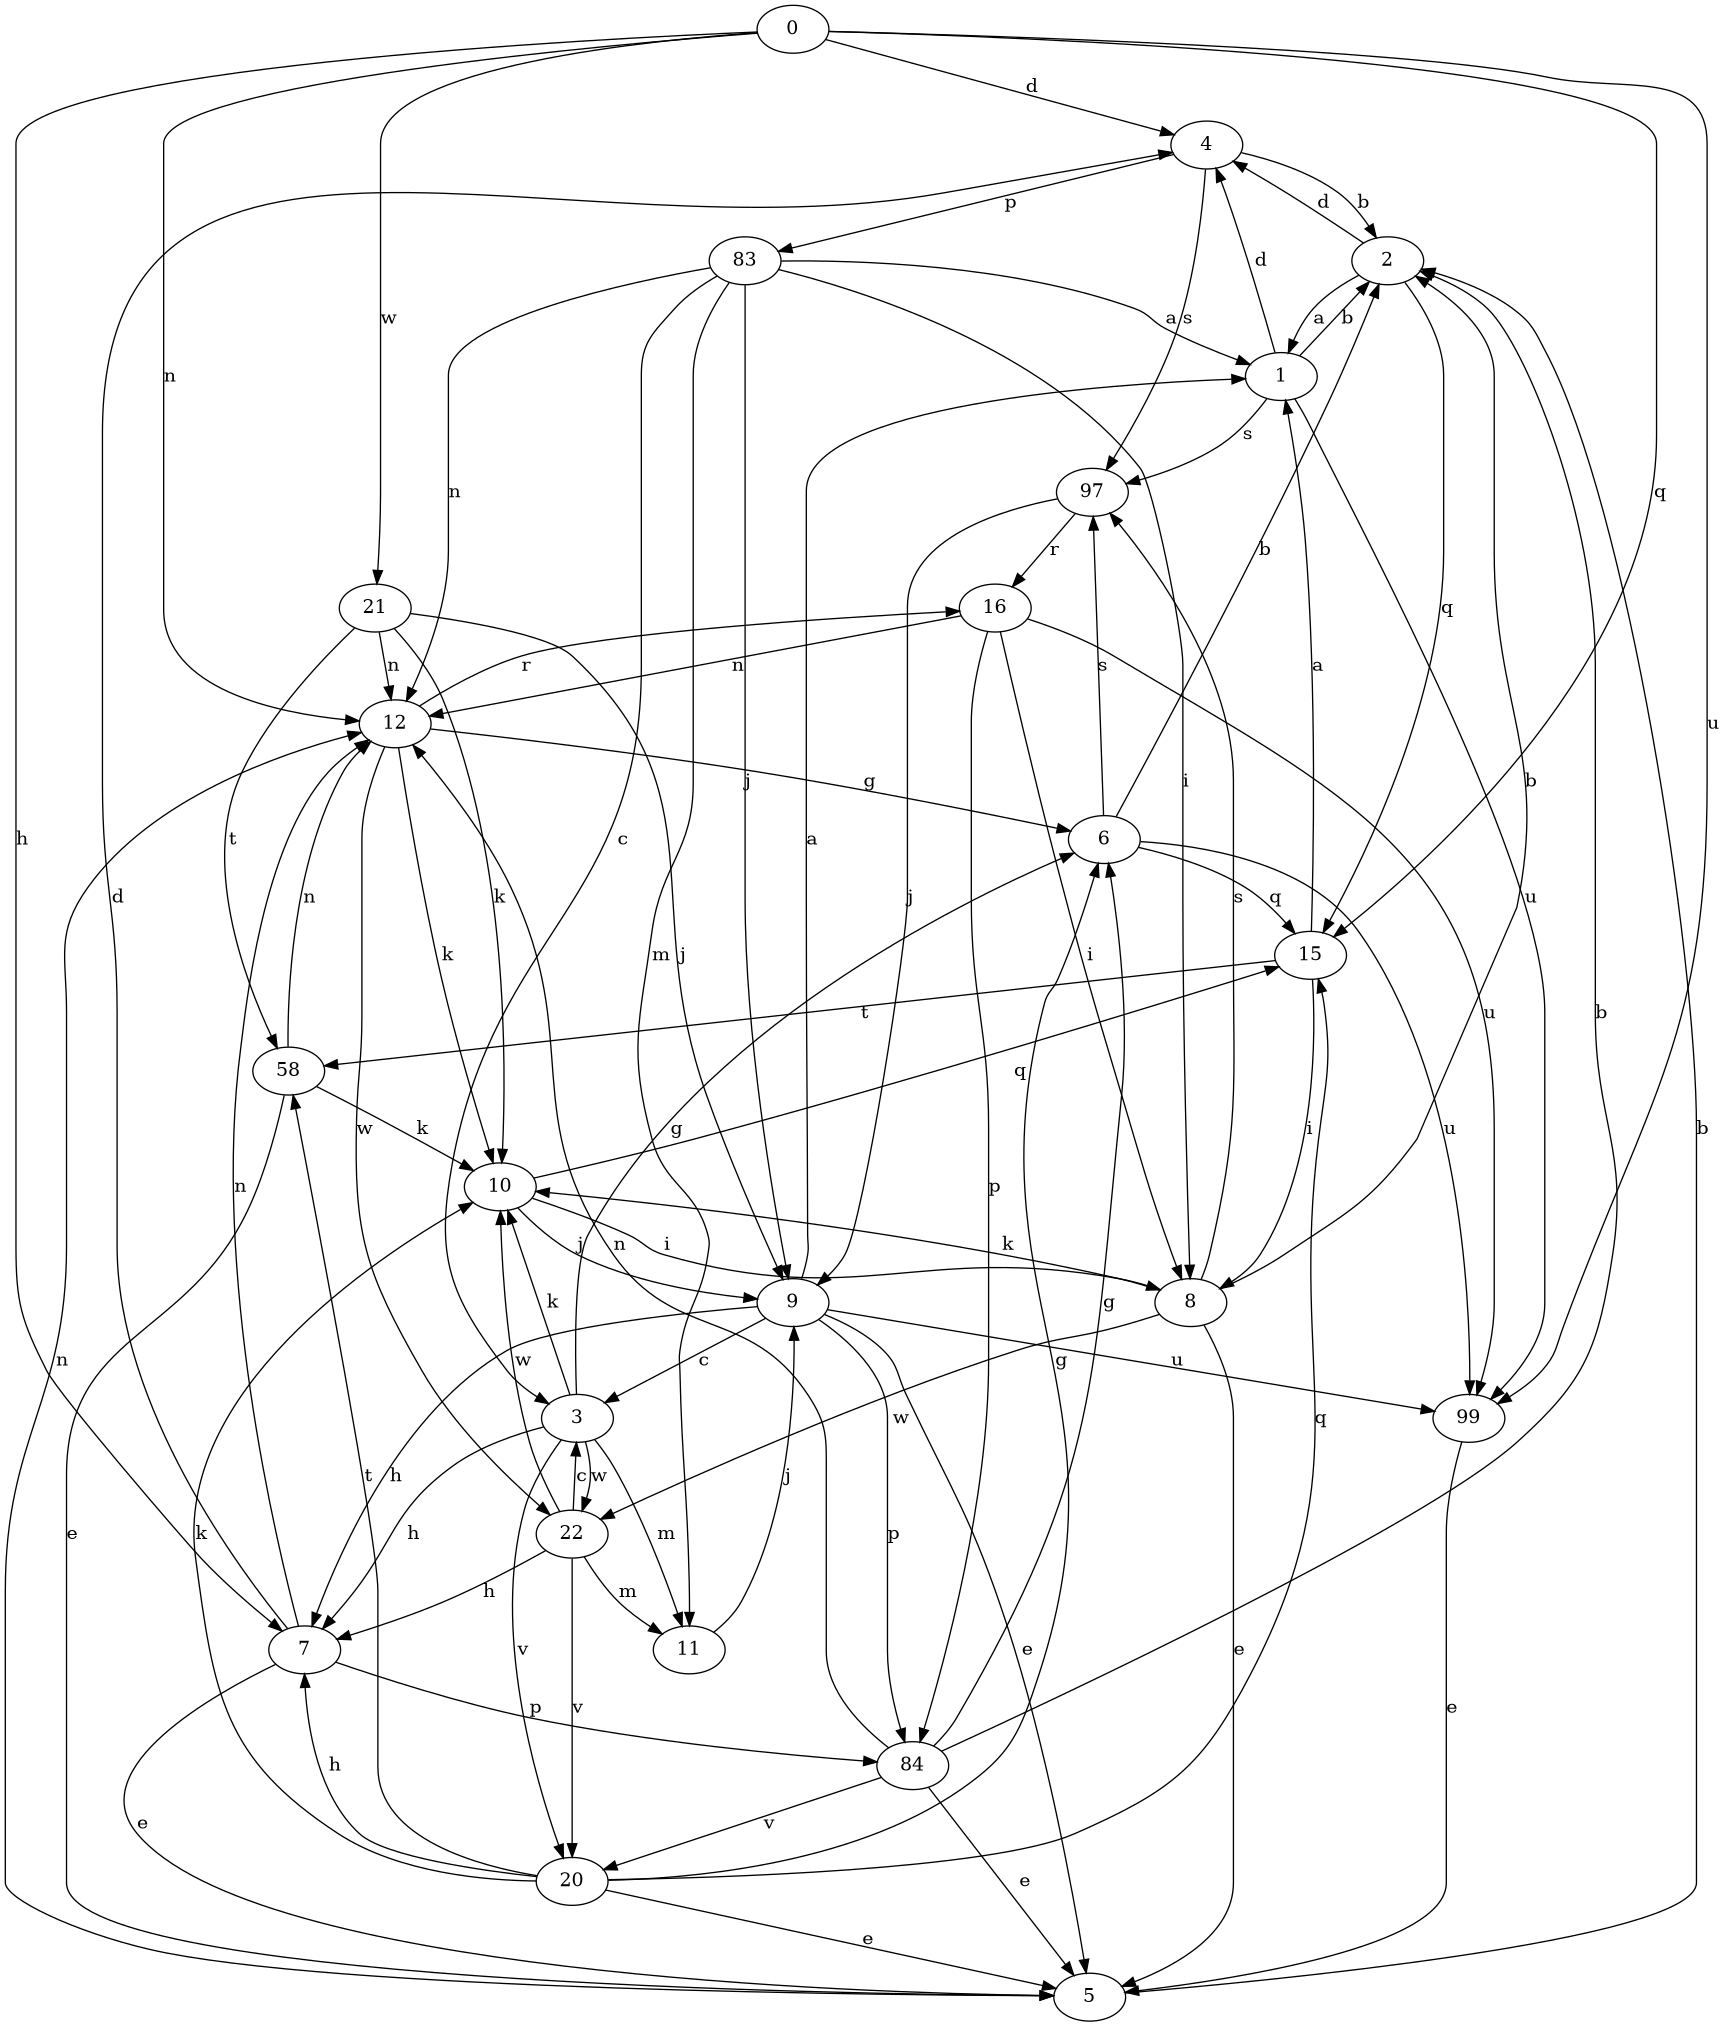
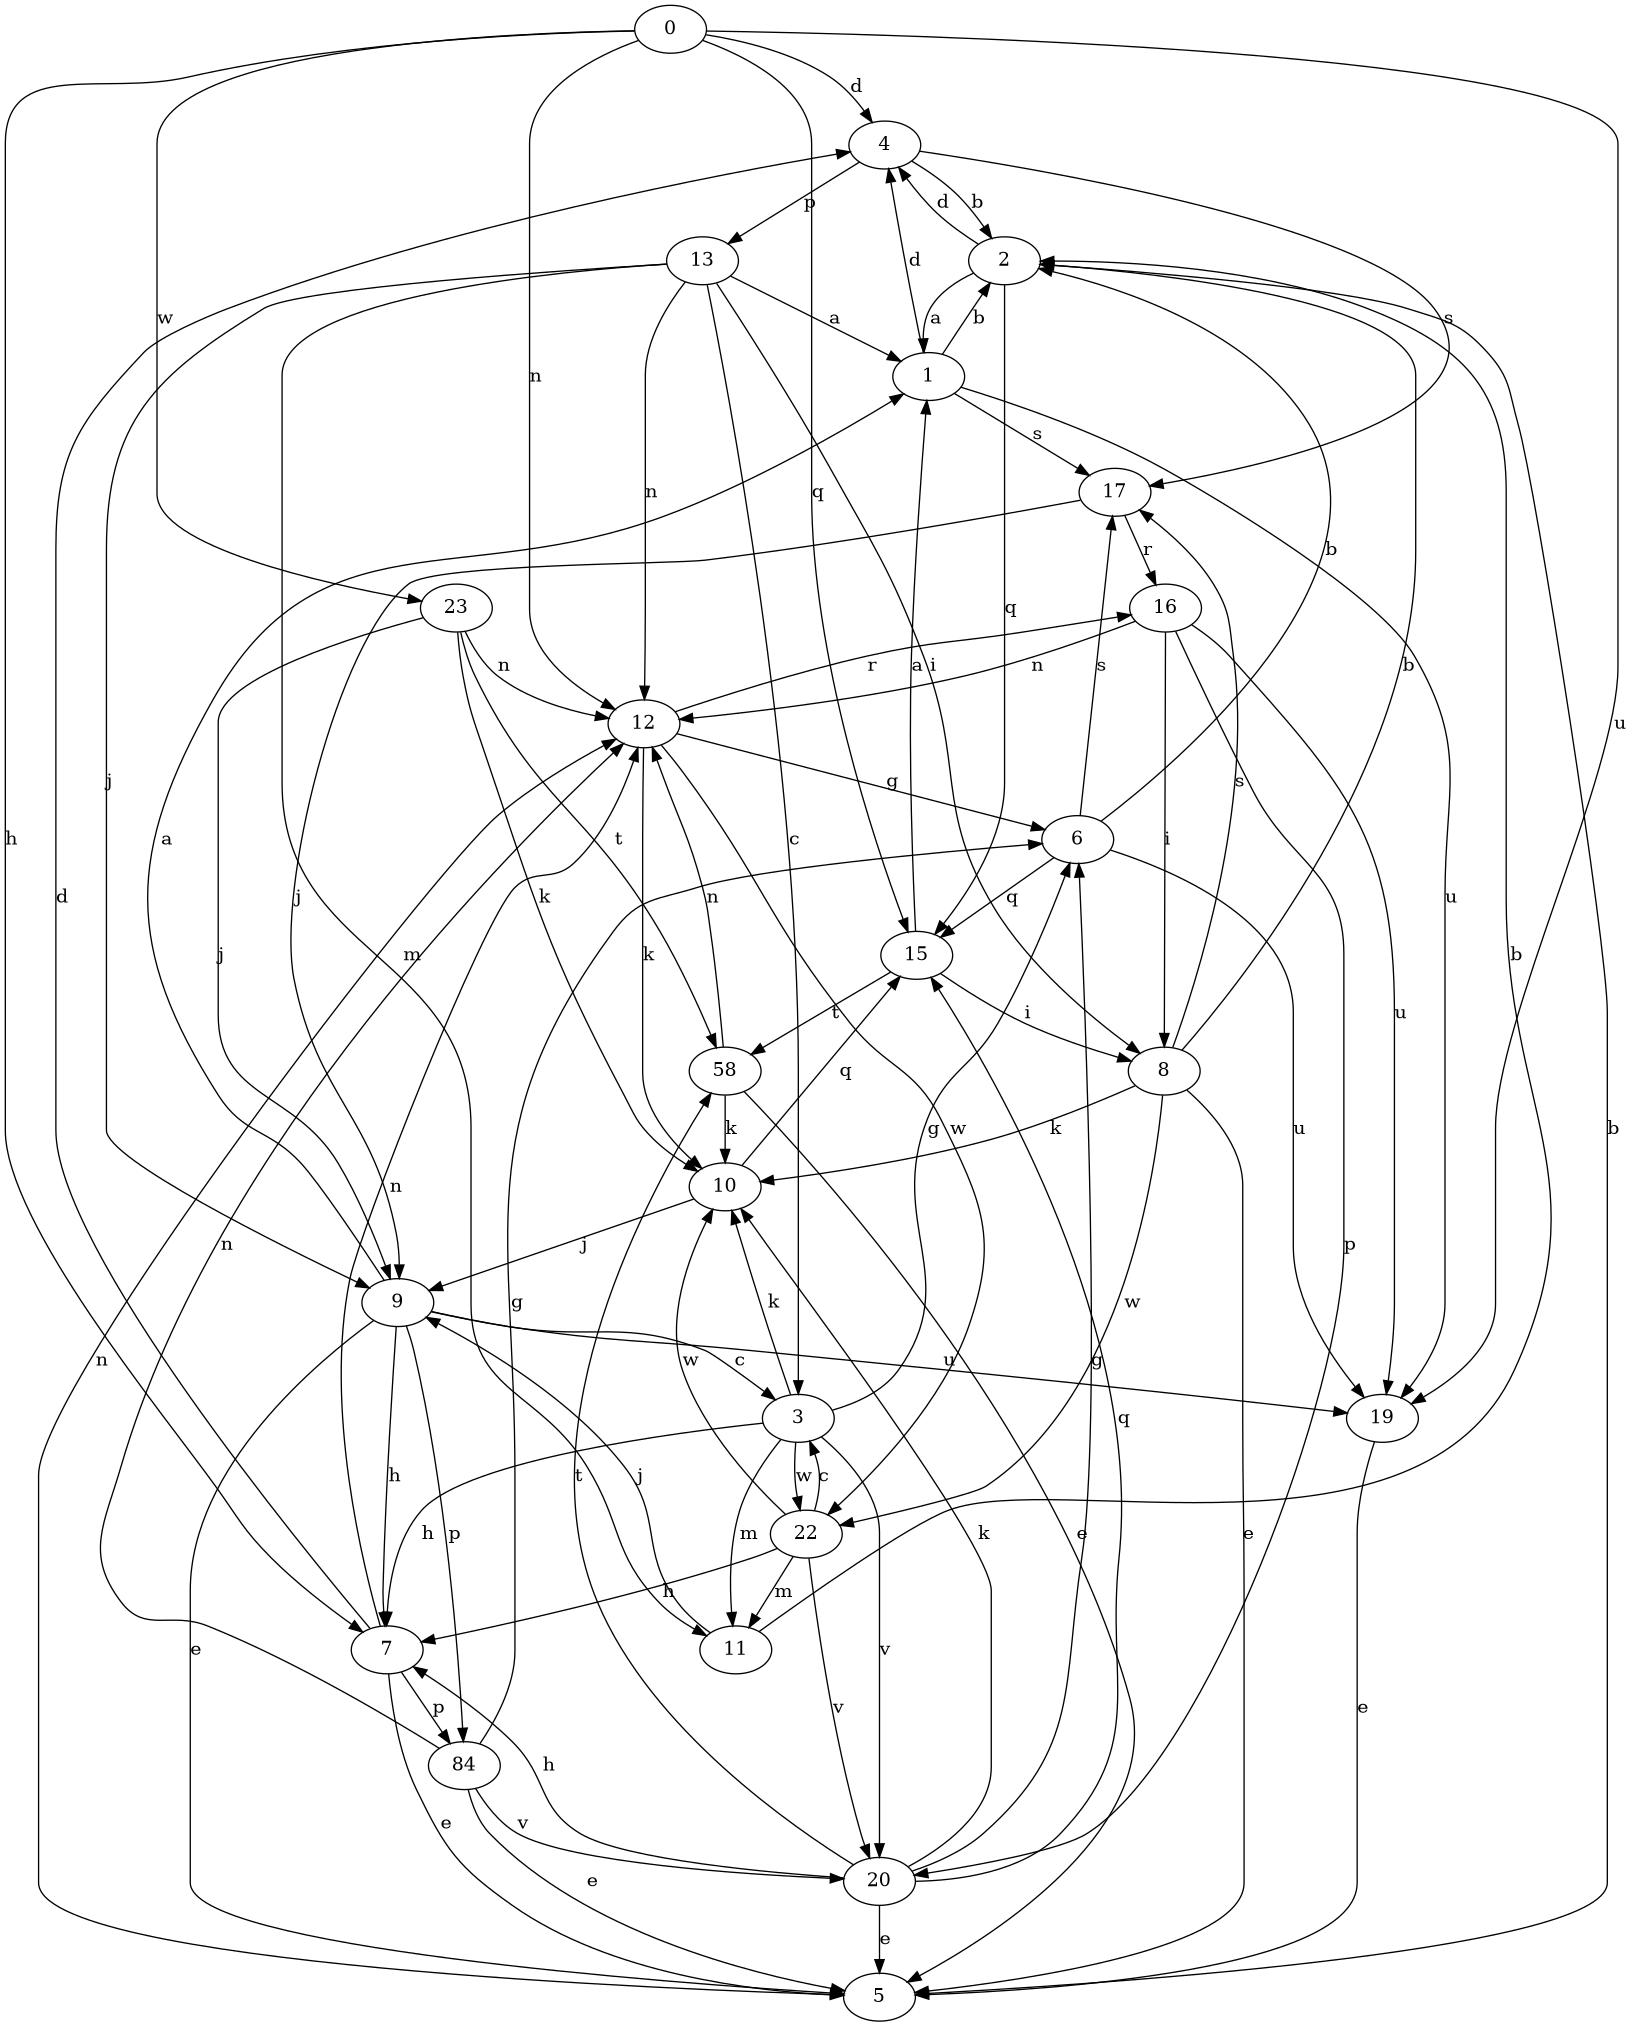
node "83": label "83" -> "13"
node "97": label "97" -> "17"
node "21": label "21" -> "23"
edge "84" -> "2": now "11" -> "2"
edge "16" -> "84": now "16" -> "20"
edge "10" -> "8": removed, label "i"
node "99": label "99" -> "19"
